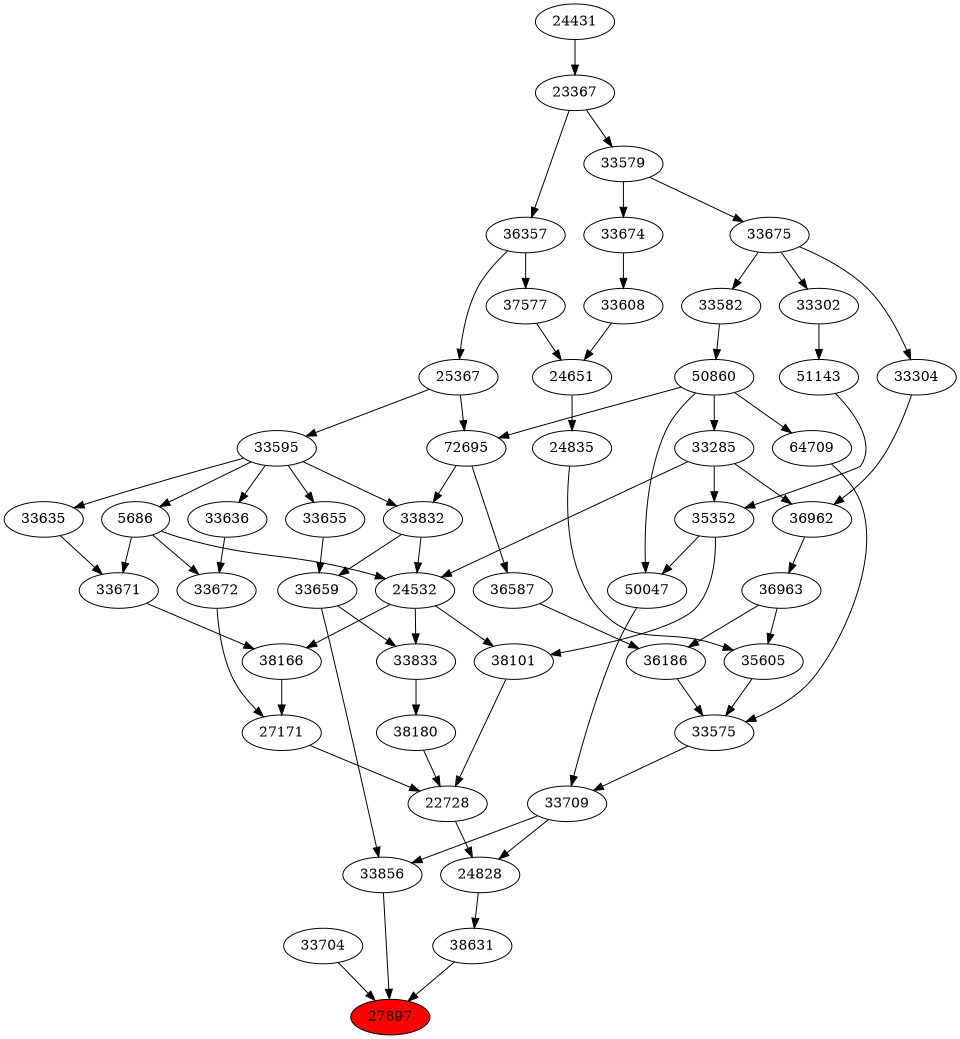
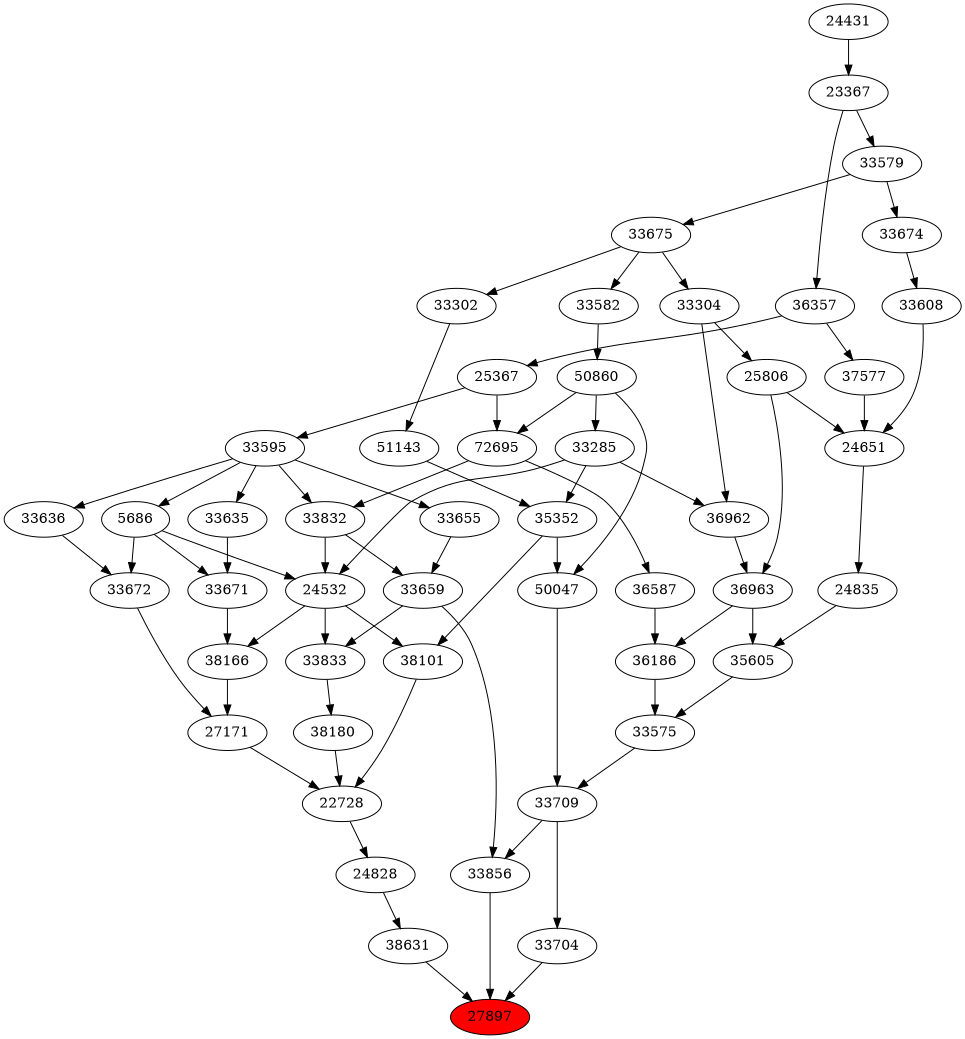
node "25806": added
node "64709": removed
edge "33709" -> "24828": now "33709" -> "33704"
